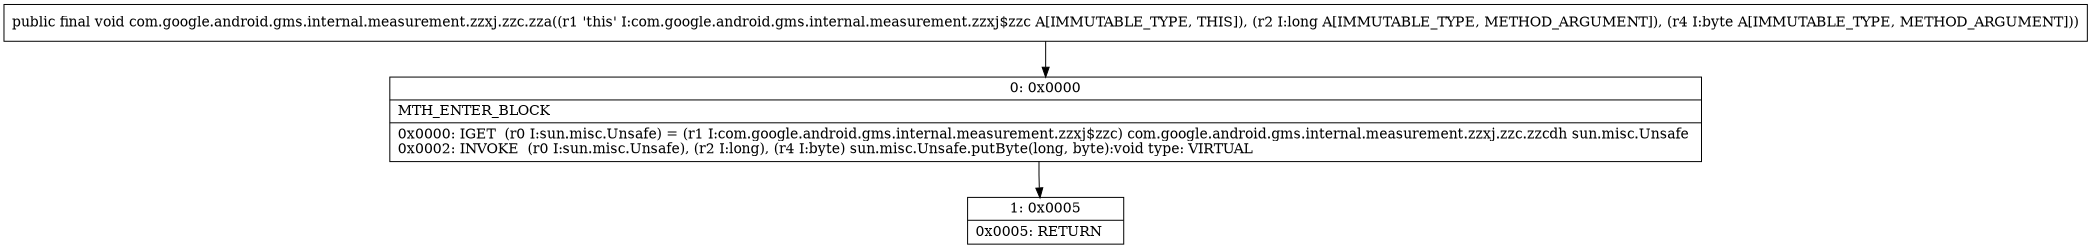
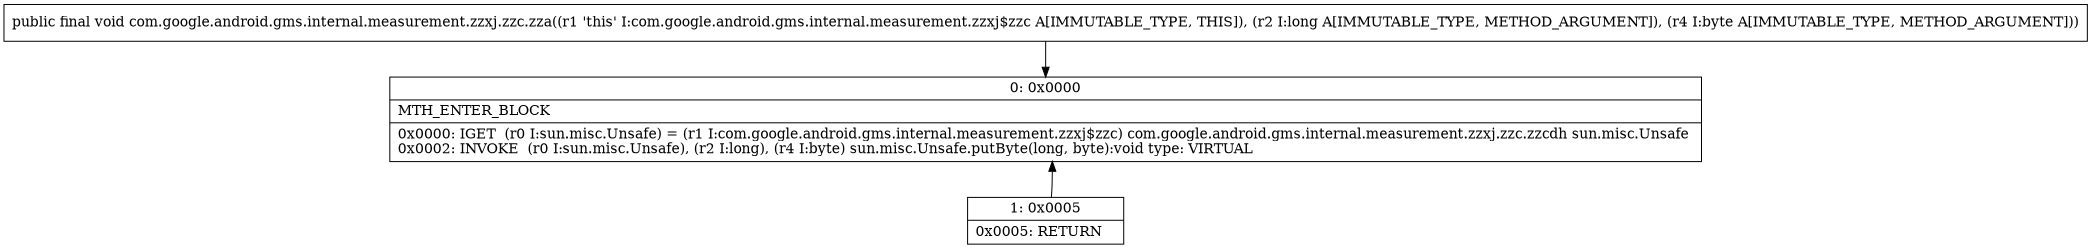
edge "0: 0x0000" -> "1: 0x0005": reversed
